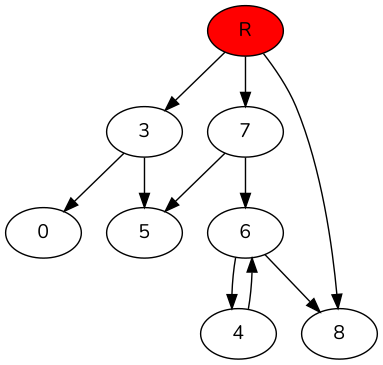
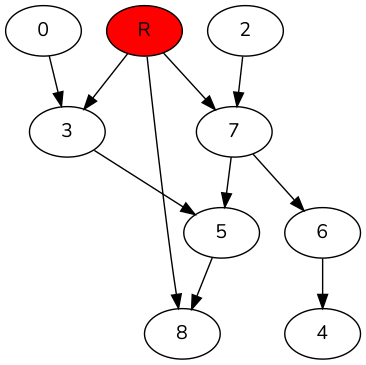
node "2": added
edge "3" -> "0": reversed
edge "6" -> "8": now "5" -> "8"
edge "4" -> "6": removed
